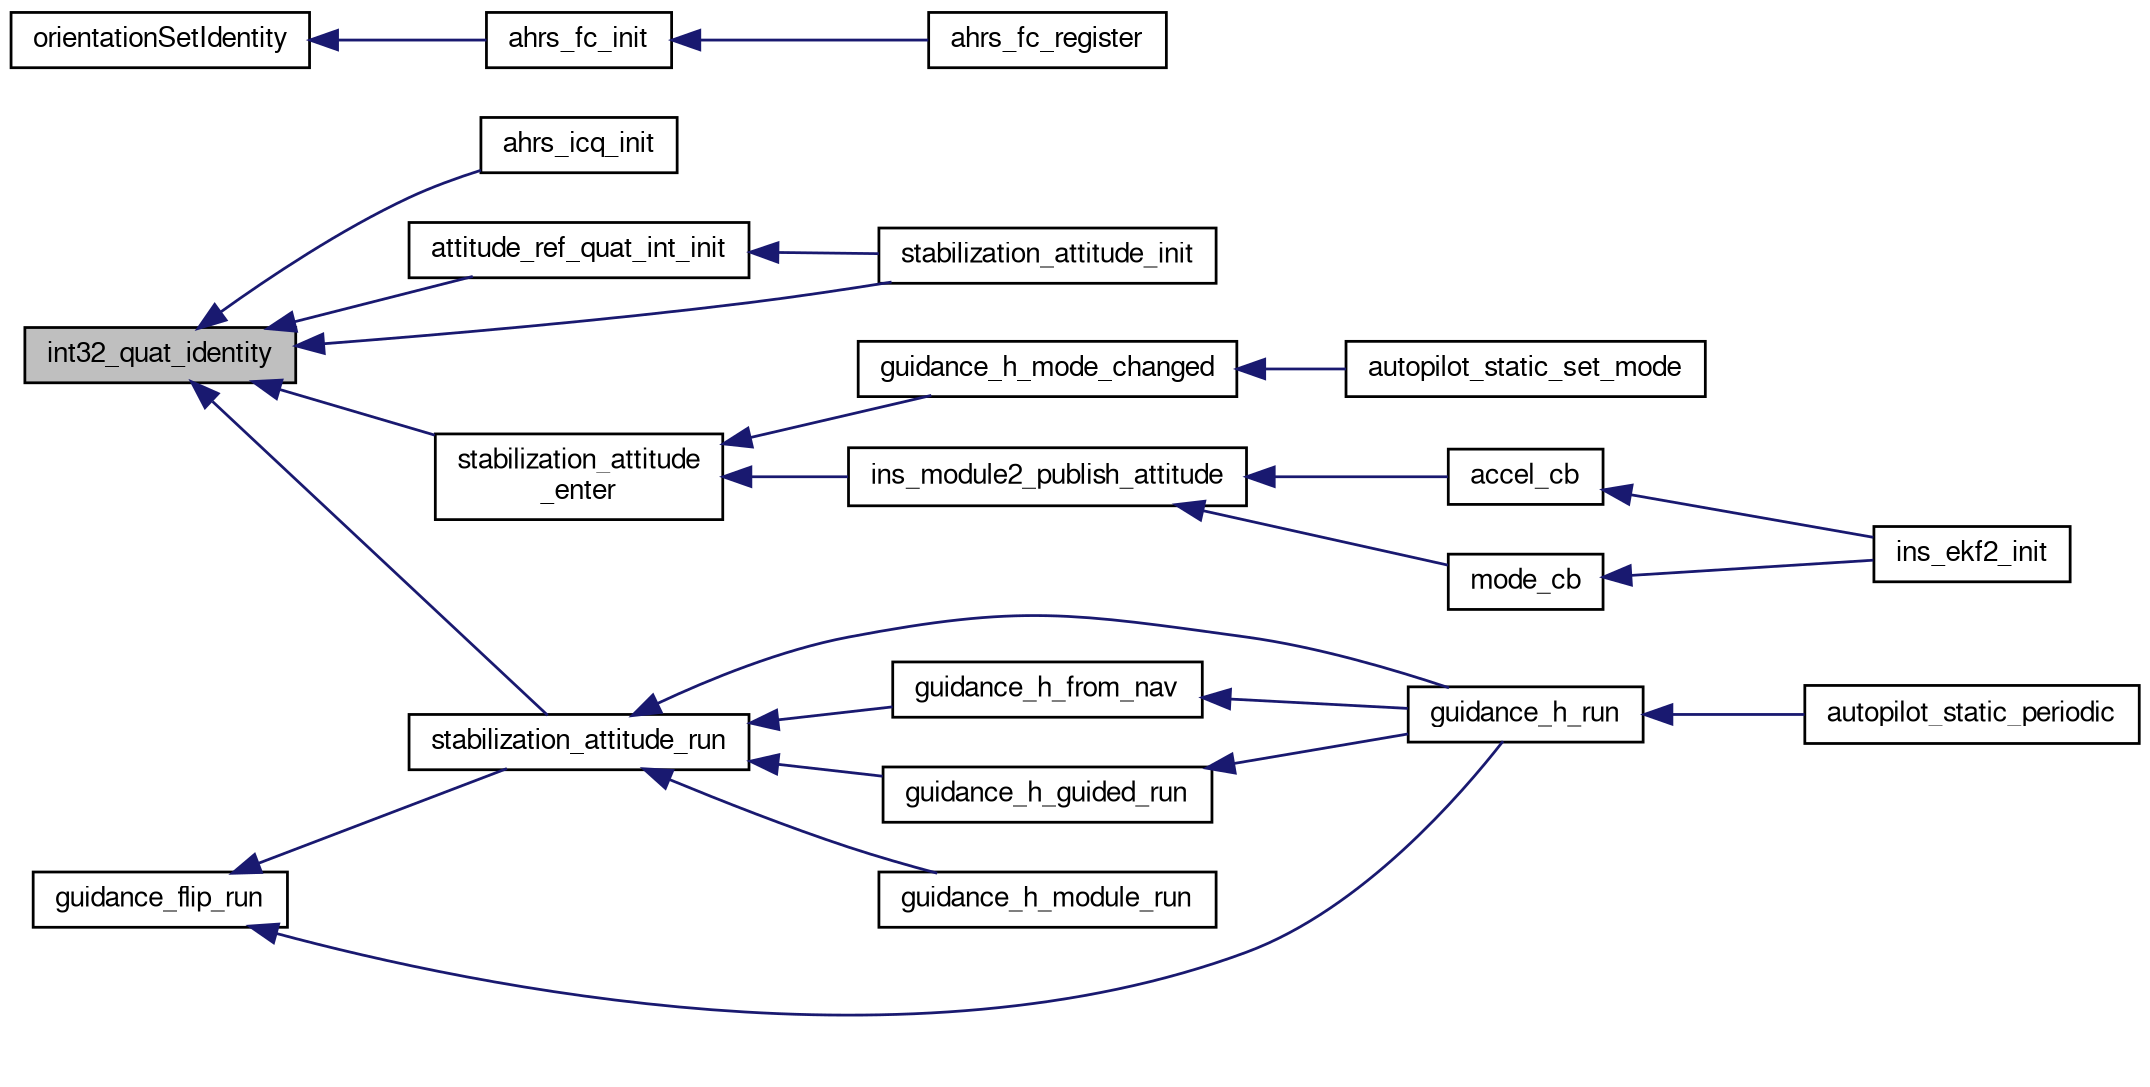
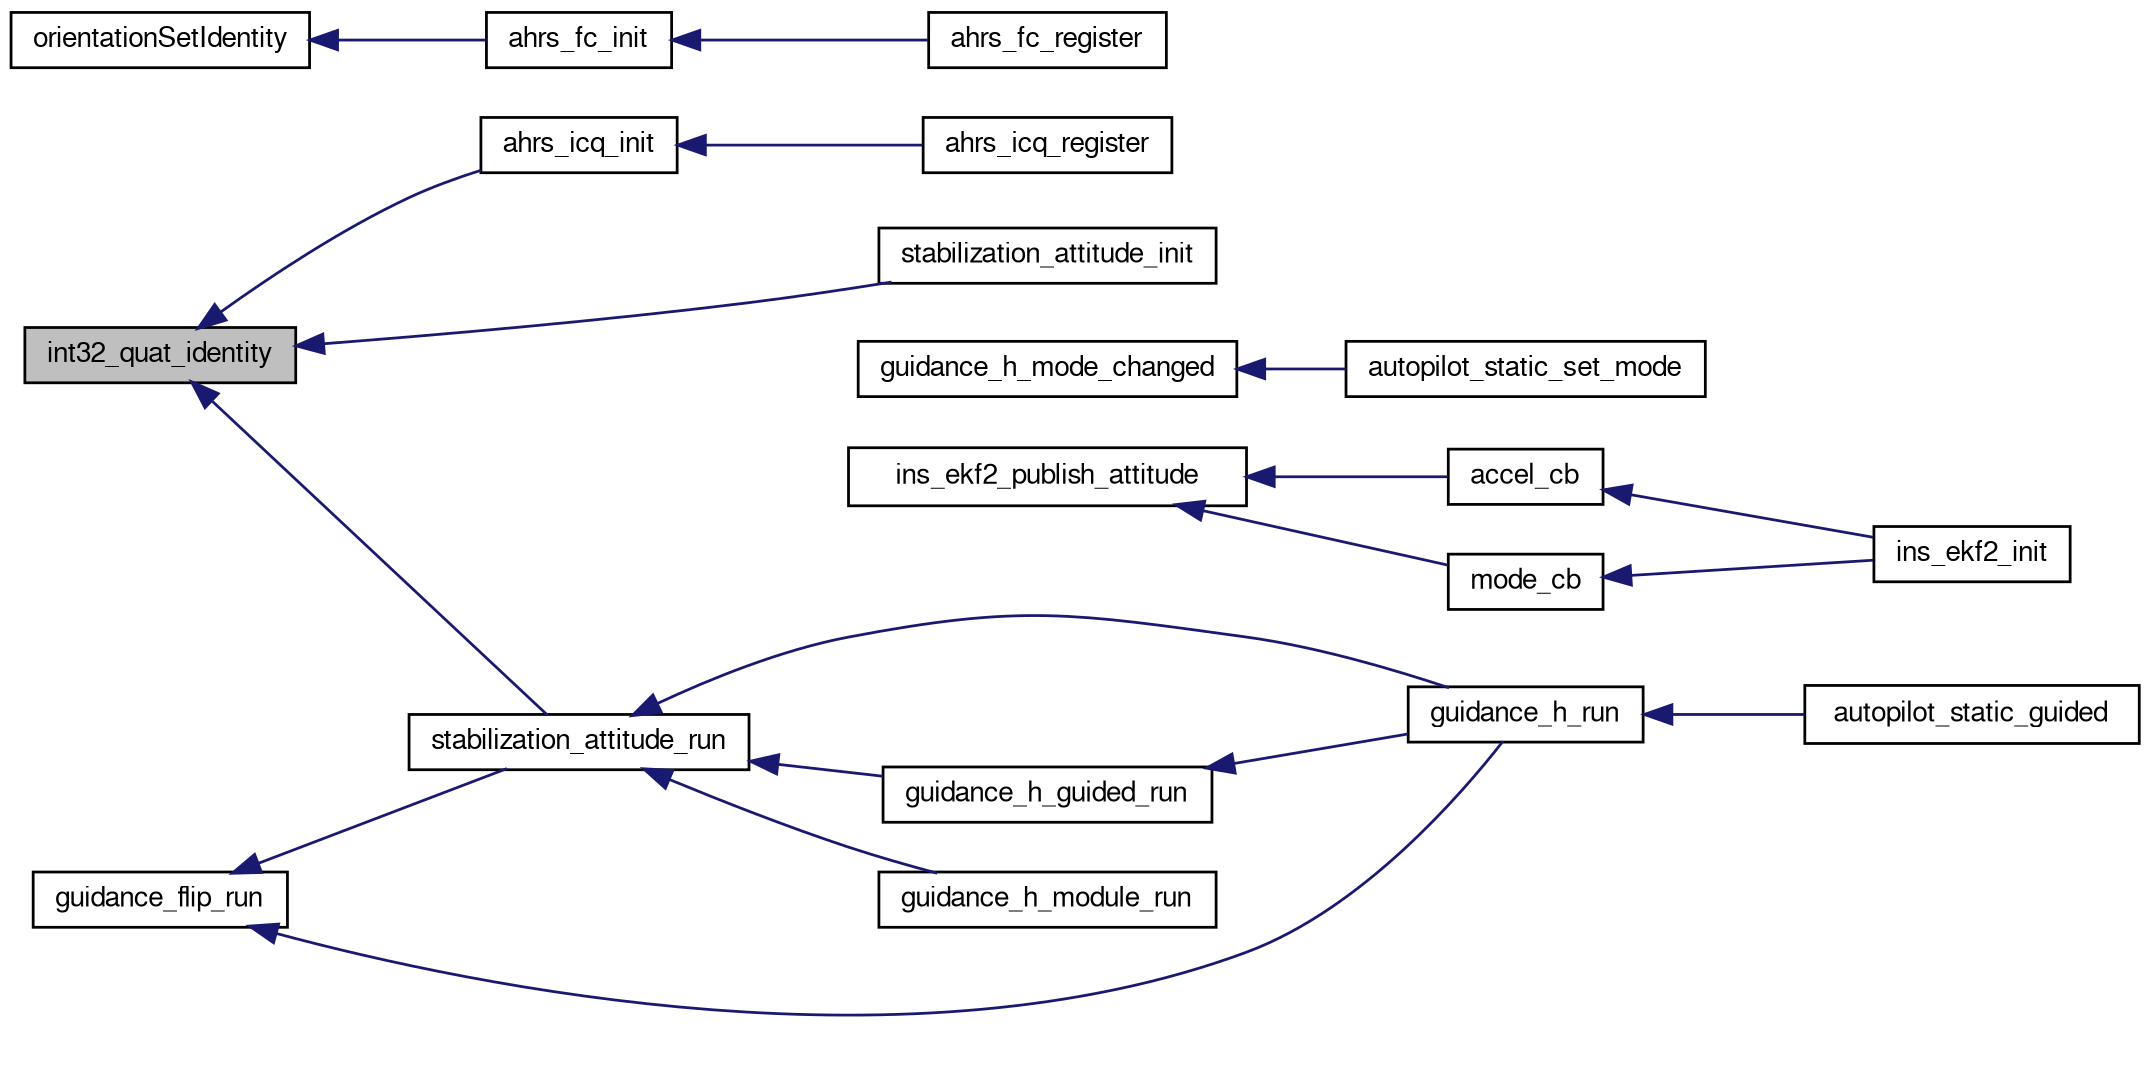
node "ahrs_icq_register": added
node "attitude_ref_quat_int_init": removed
node "stabilization_attitude _enter": removed
node "ins_module2_publish_attitude": label "ins_module2_publish_attitude" -> "ins_ekf2_publish_attitude"
node "guidance_h_from_nav": removed
node "autopilot_static_periodic": label "autopilot_static_periodic" -> "autopilot_static_guided"
